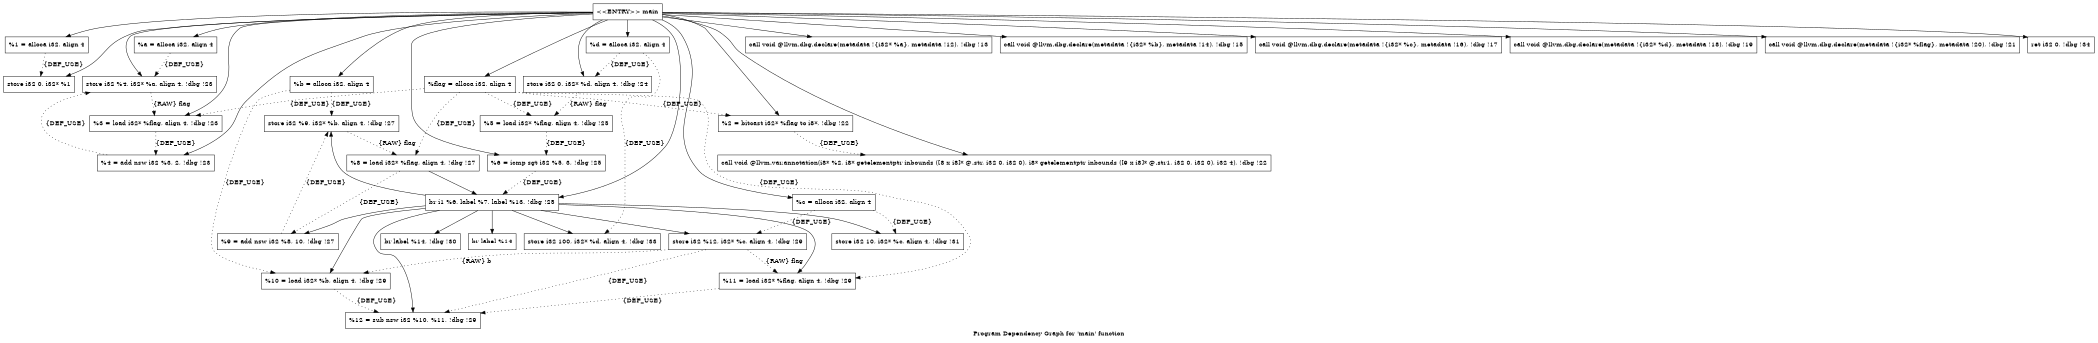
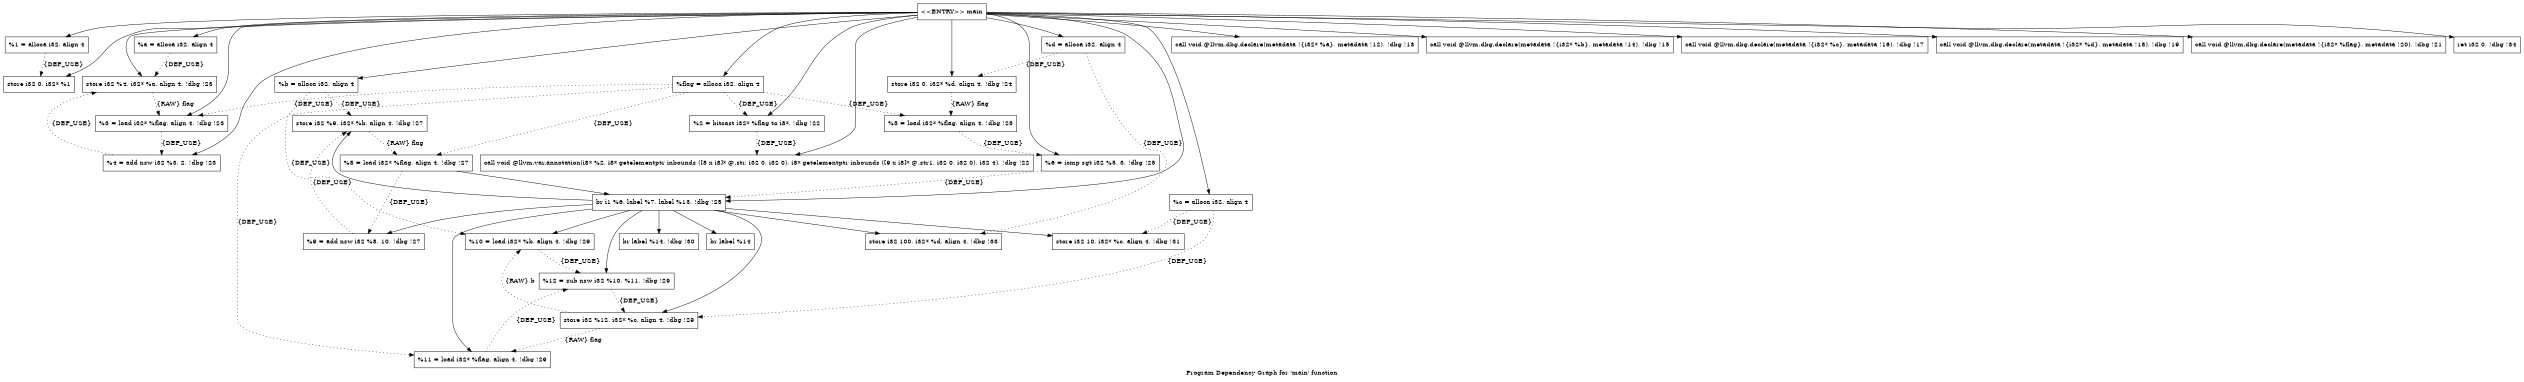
edge "store i32 %12, i32* %c, align 4, !dbg !29" -> "%12 = sub nsw i32 %10, %11, !dbg !29": reversed
